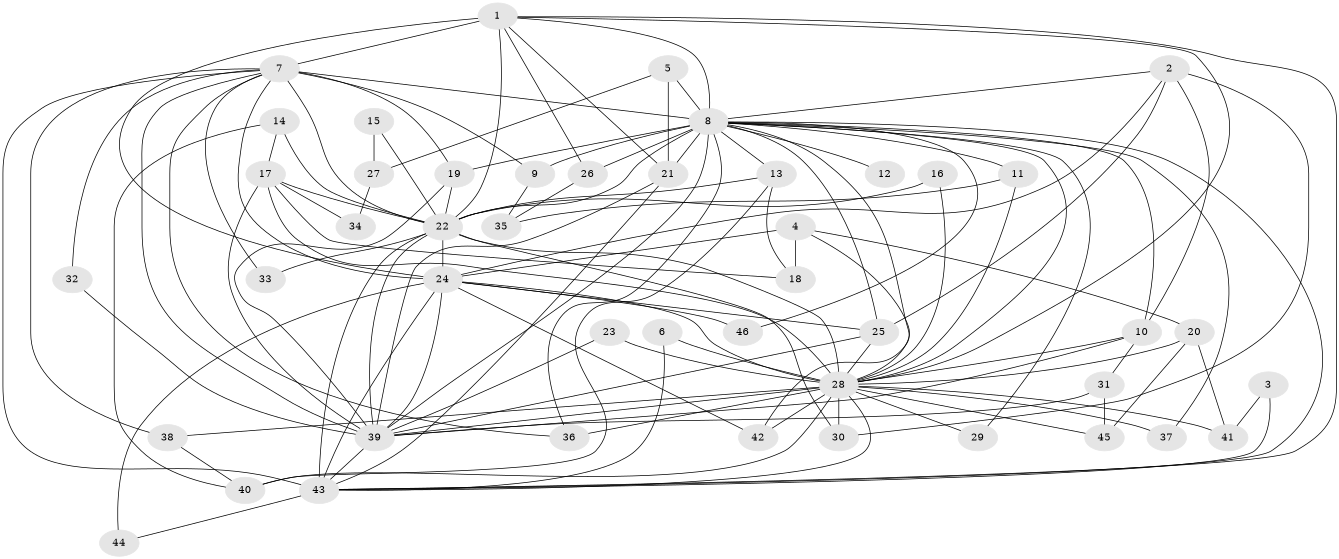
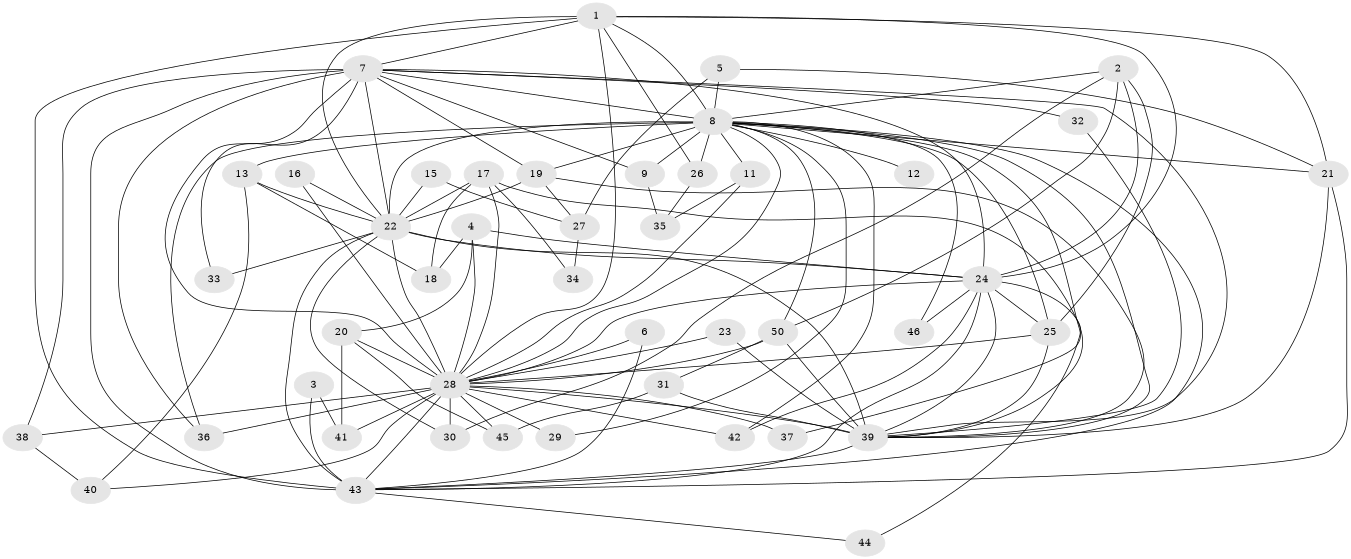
node "14": removed
edge "19" -- "27": added
edge "7" -- "28": added
node "10": label "10" -> "50"
